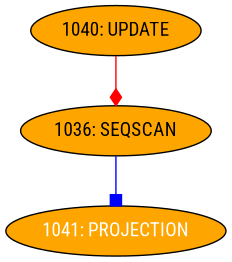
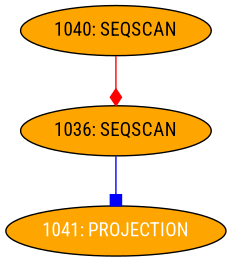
node "1040: UPDATE": label "1040: UPDATE" -> "1040: SEQSCAN"
